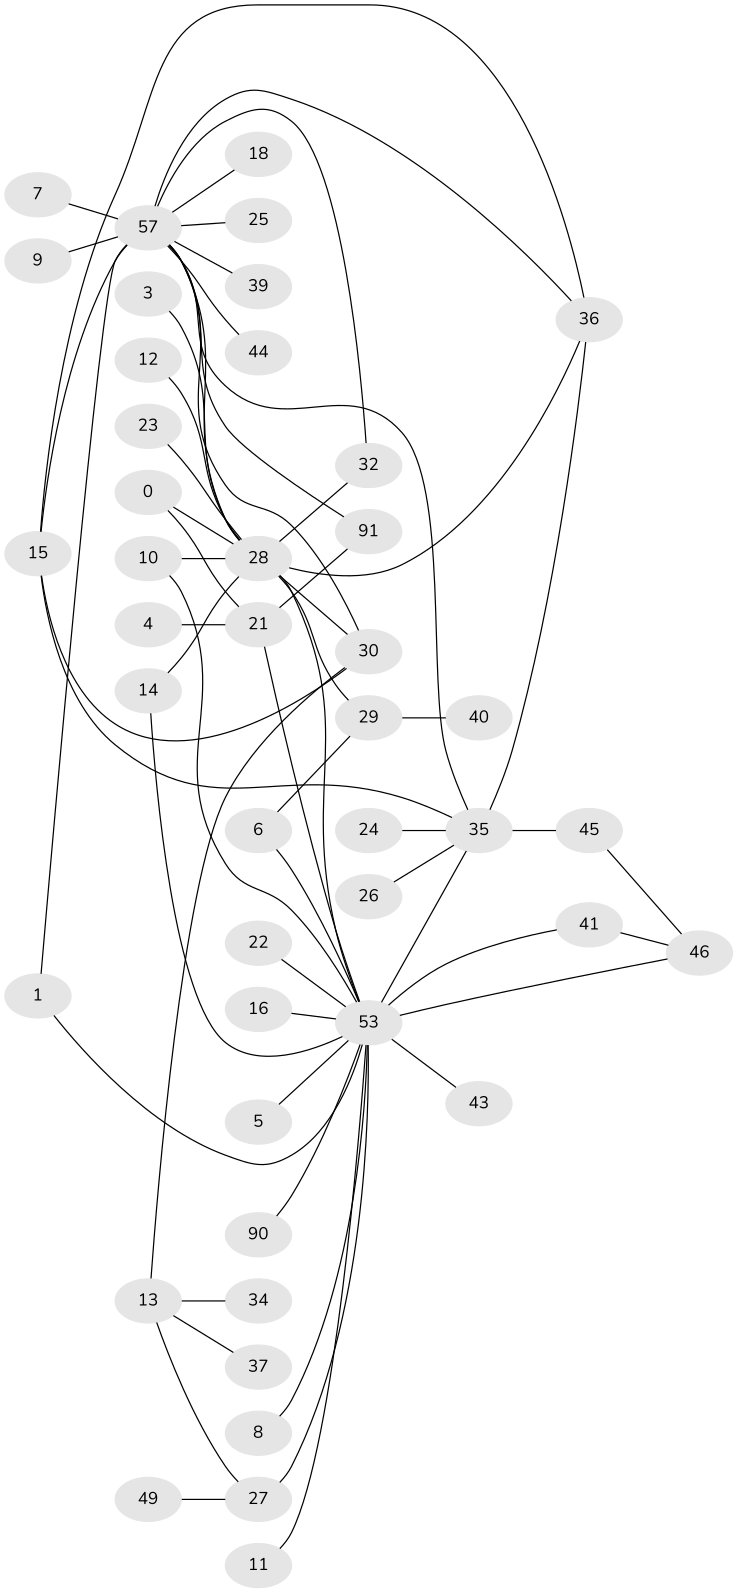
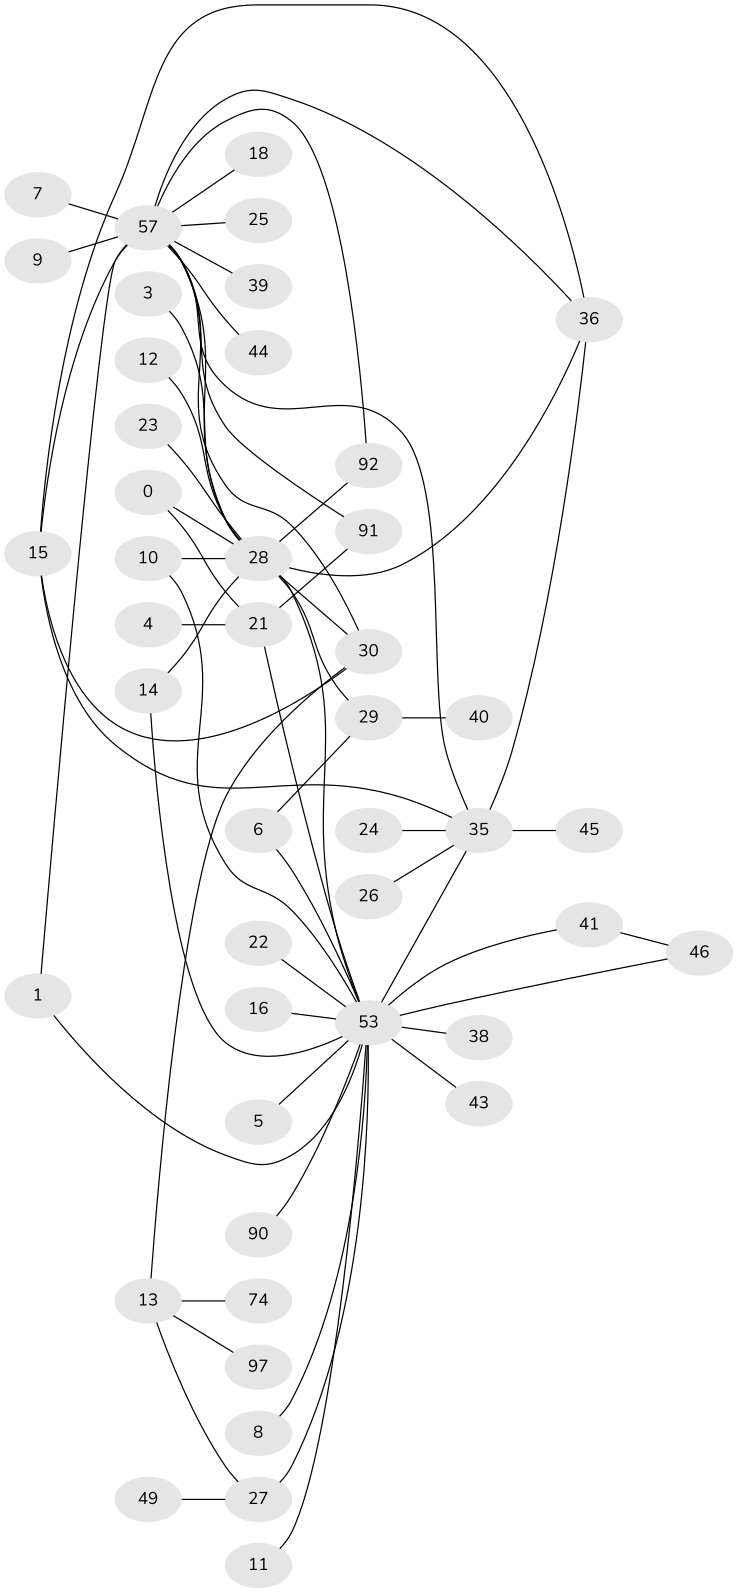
node "32": label "32" -> "92"
edge "45" -- "46": removed
node "38": added
node "34": label "34" -> "74"
node "37": label "37" -> "97"
